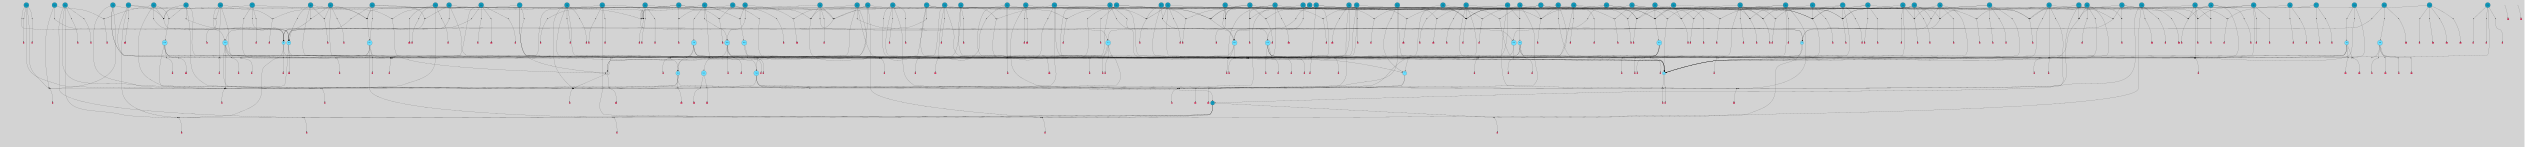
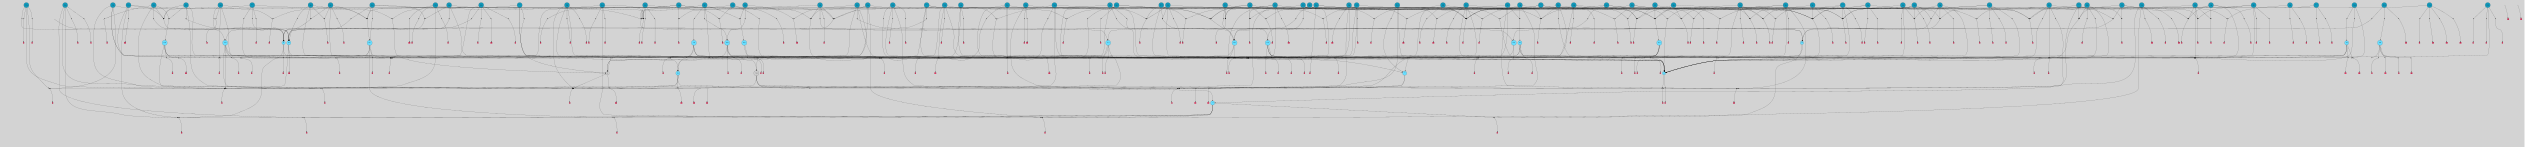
node "T159": removed
node "T327": removed
node "T195": fillcolor #66ddff -> #cccccc
node "T27": fillcolor #1199bb -> #66ddff
